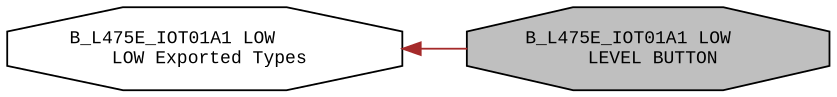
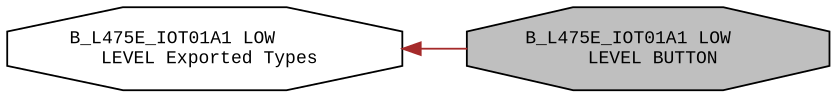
node "B_L475E_IOT01A1 LOW LOW Exported Types": label "B_L475E_IOT01A1 LOW LOW Exported Types" -> "B_L475E_IOT01A1 LOW LEVEL Exported Types"
